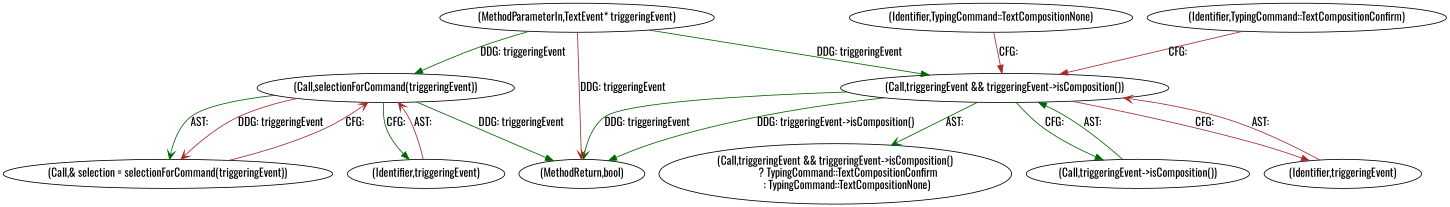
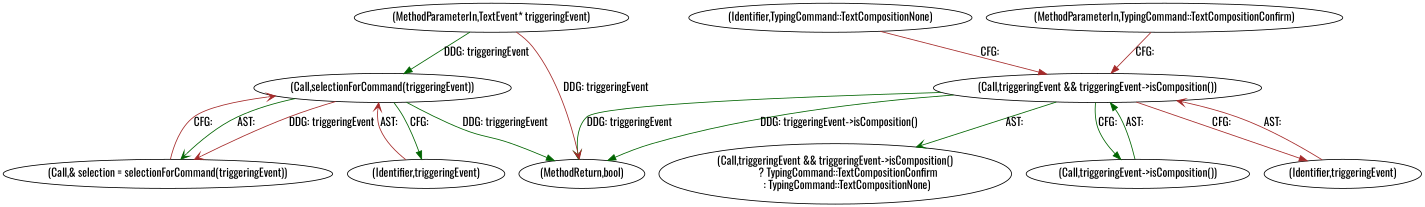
node "(Identifier,TypingCommand::TextCompositionConfirm)": label "(Identifier,TypingCommand::TextCompositionConfirm)" -> "(MethodParameterIn,TypingCommand::TextCompositionConfirm)"
edge "(MethodParameterIn,TextEvent* triggeringEvent)" -> "(Call,triggeringEvent && triggeringEvent->isComposition())": removed, label "DDG: triggeringEvent"
